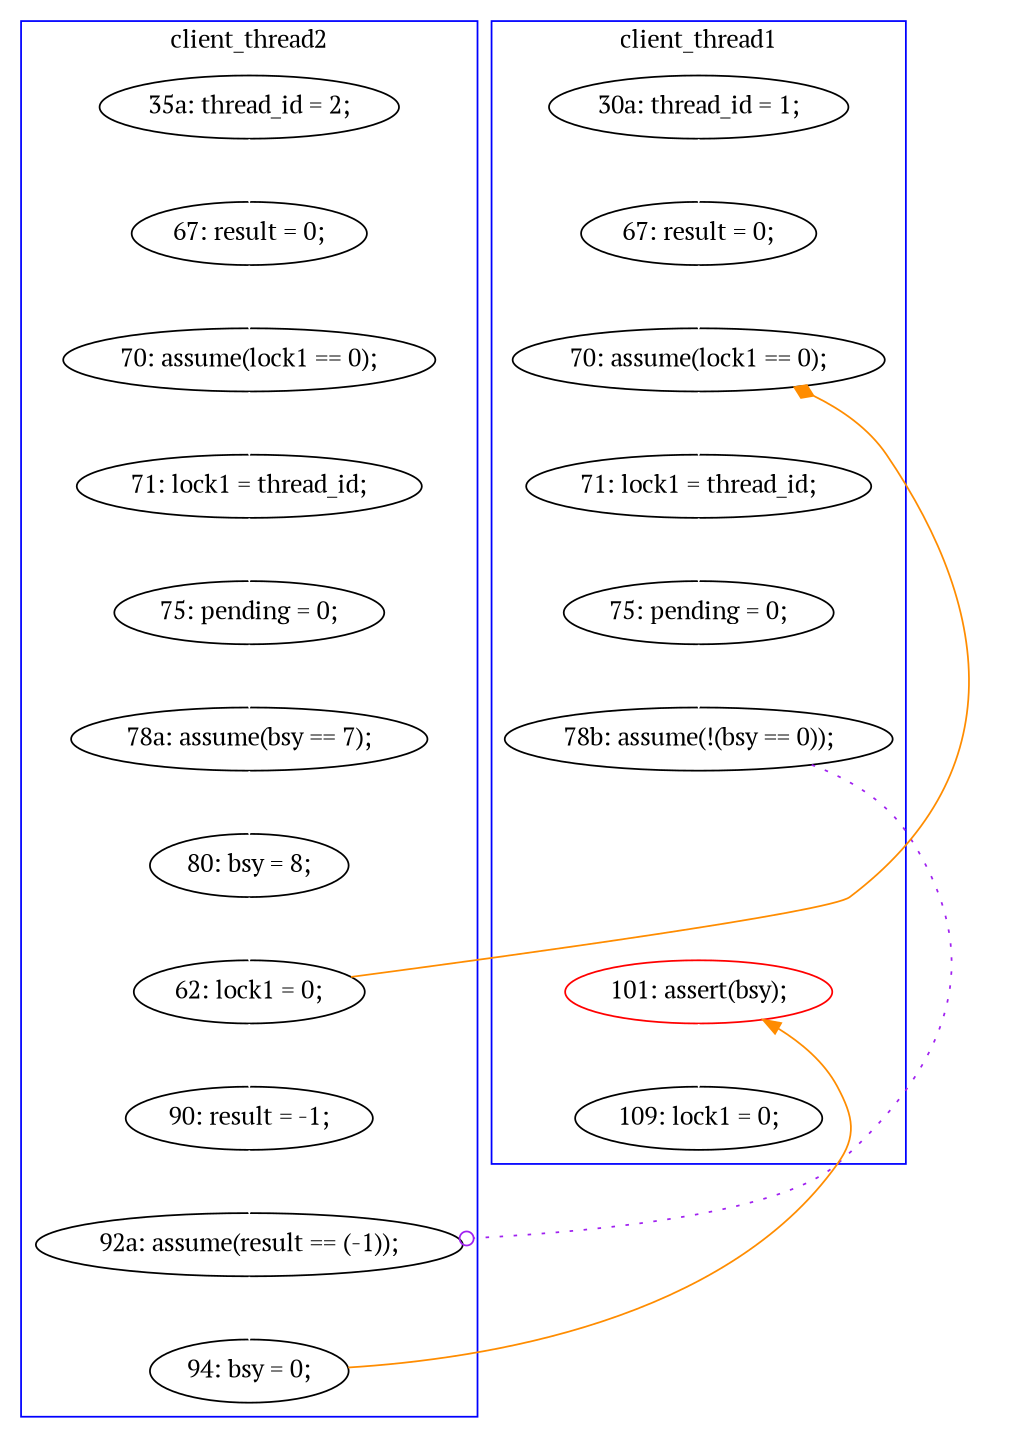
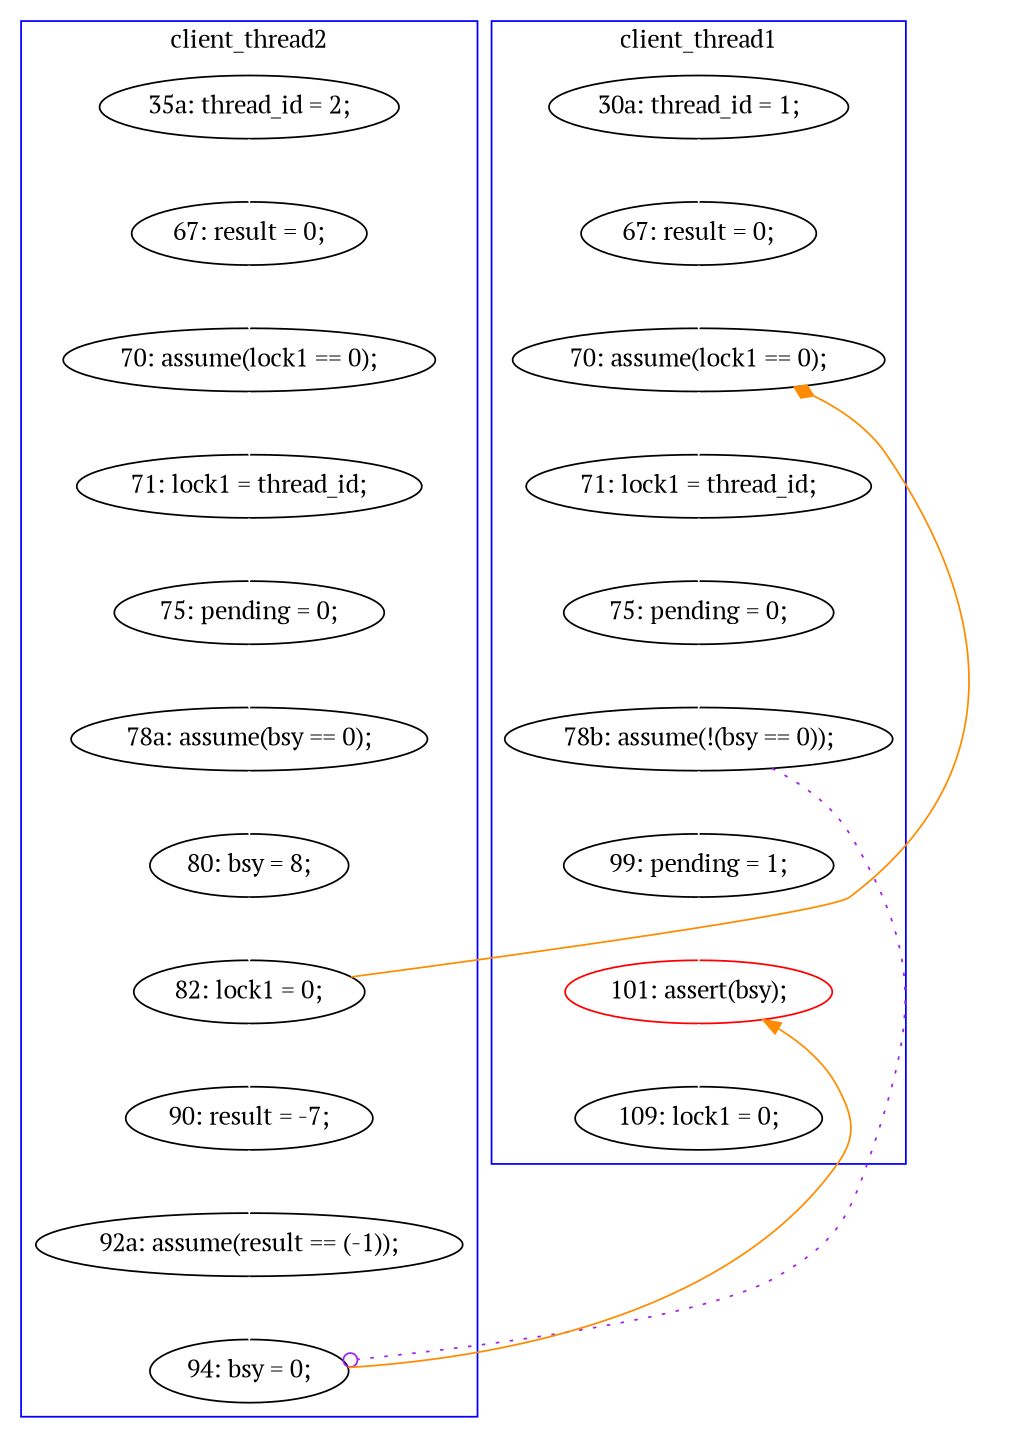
node "78a: assume(bsy == 7);": label "78a: assume(bsy == 7);" -> "78a: assume(bsy == 0);"
node "99: pending = 1;": added
node "62: lock1 = 0;": label "62: lock1 = 0;" -> "82: lock1 = 0;"
node "90: result = -1;": label "90: result = -1;" -> "90: result = -7;"
edge "78b: assume(!(bsy == 0));" -> "92a: assume(result == (-1));": now "78b: assume(!(bsy == 0));" -> "94: bsy = 0;"
